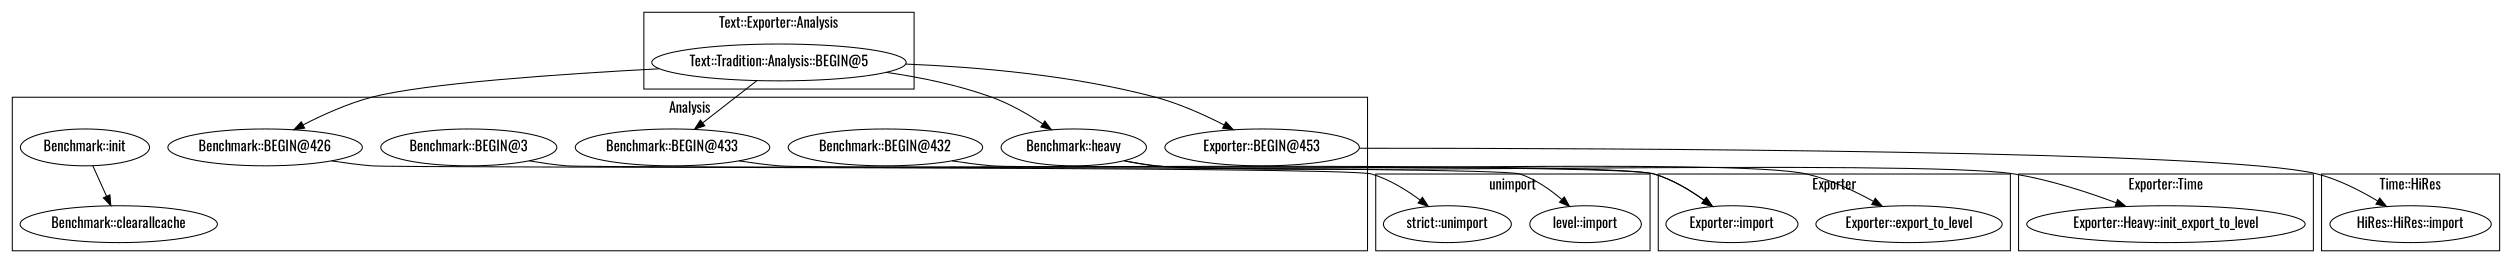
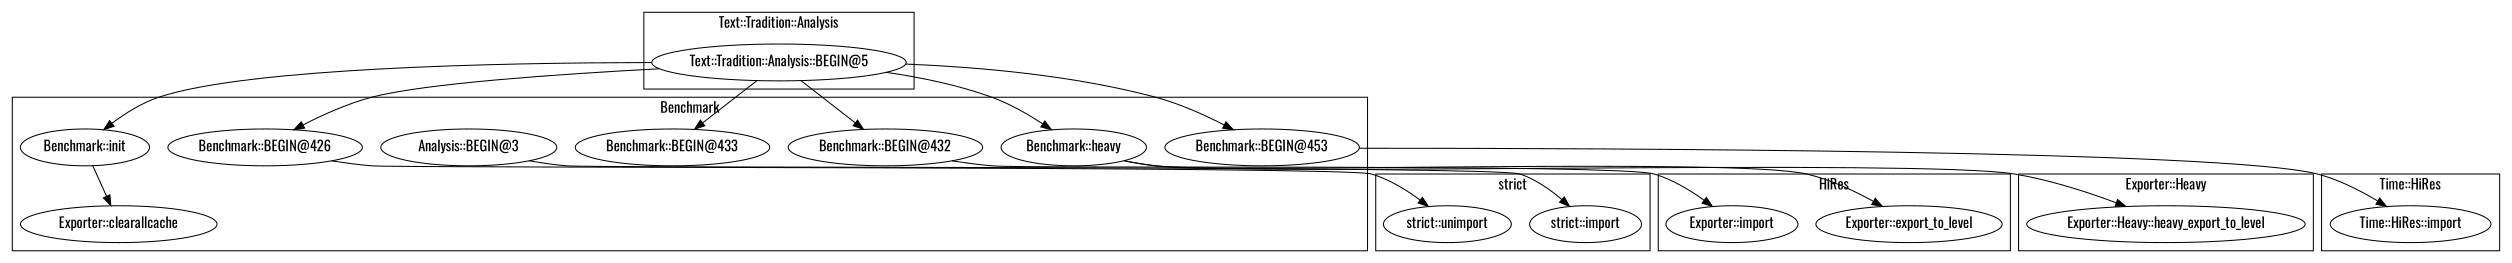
cluster "Text::Exporter::Analysis": label "Text::Exporter::Analysis" -> "Text::Tradition::Analysis"
edge "Text::Tradition::Analysis::BEGIN@5" -> "Benchmark::init": added
edge "Text::Tradition::Analysis::BEGIN@5" -> "Benchmark::BEGIN@432": added
cluster "Analysis": label "Analysis" -> "Benchmark"
node "Benchmark::BEGIN@3": label "Benchmark::BEGIN@3" -> "Analysis::BEGIN@3"
node "Exporter::BEGIN@453": label "Exporter::BEGIN@453" -> "Benchmark::BEGIN@453"
edge "Benchmark::BEGIN@433" -> "Exporter::import": removed
cluster "unimport": label "unimport" -> "strict"
cluster "Exporter": label "Exporter" -> "HiRes"
cluster "Exporter::Time": label "Exporter::Time" -> "Exporter::Heavy"
node "Benchmark::clearallcache": label "Benchmark::clearallcache" -> "Exporter::clearallcache"
node "level::import": label "level::import" -> "strict::import"
node "Exporter::Heavy::init_export_to_level": label "Exporter::Heavy::init_export_to_level" -> "Exporter::Heavy::heavy_export_to_level"
node "HiRes::HiRes::import": label "HiRes::HiRes::import" -> "Time::HiRes::import"
